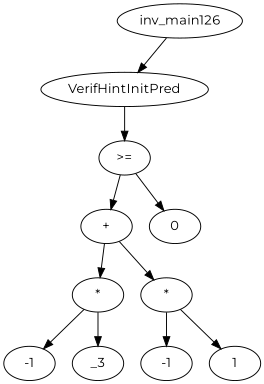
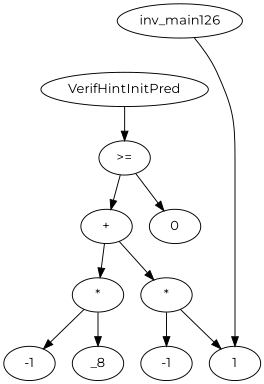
edge "inv_main126" -> "VerifHintInitPred": now "inv_main126" -> "1"
node "_3": label "_3" -> "_8"
